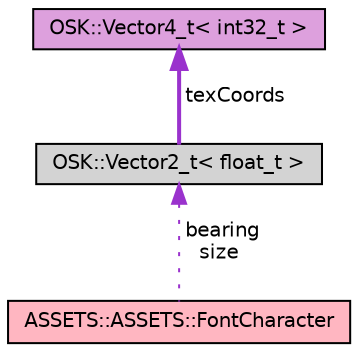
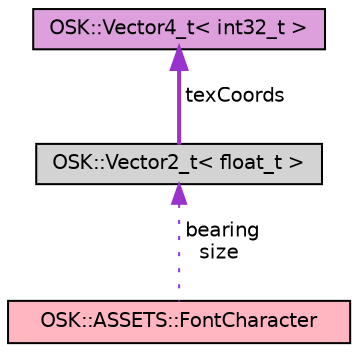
node "ASSETS::ASSETS::FontCharacter": label "ASSETS::ASSETS::FontCharacter" -> "OSK::ASSETS::FontCharacter"
